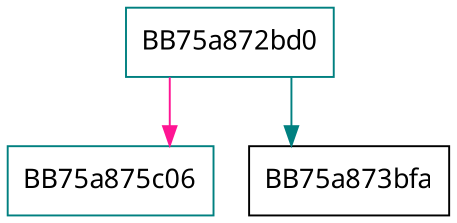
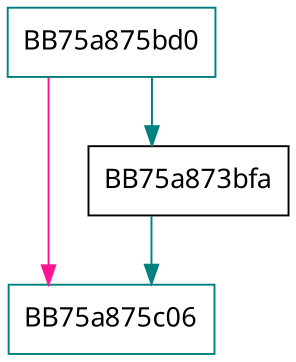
node "BB75a872bd0": label "BB75a872bd0" -> "BB75a875bd0"
edge "BB75a873bfa" -> "BB75a875c06": added
